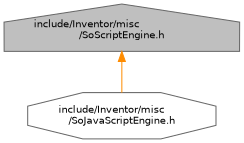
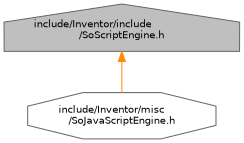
node "include/Inventor/misc /SoScriptEngine.h": label "include/Inventor/misc /SoScriptEngine.h" -> "include/Inventor/include /SoScriptEngine.h"
